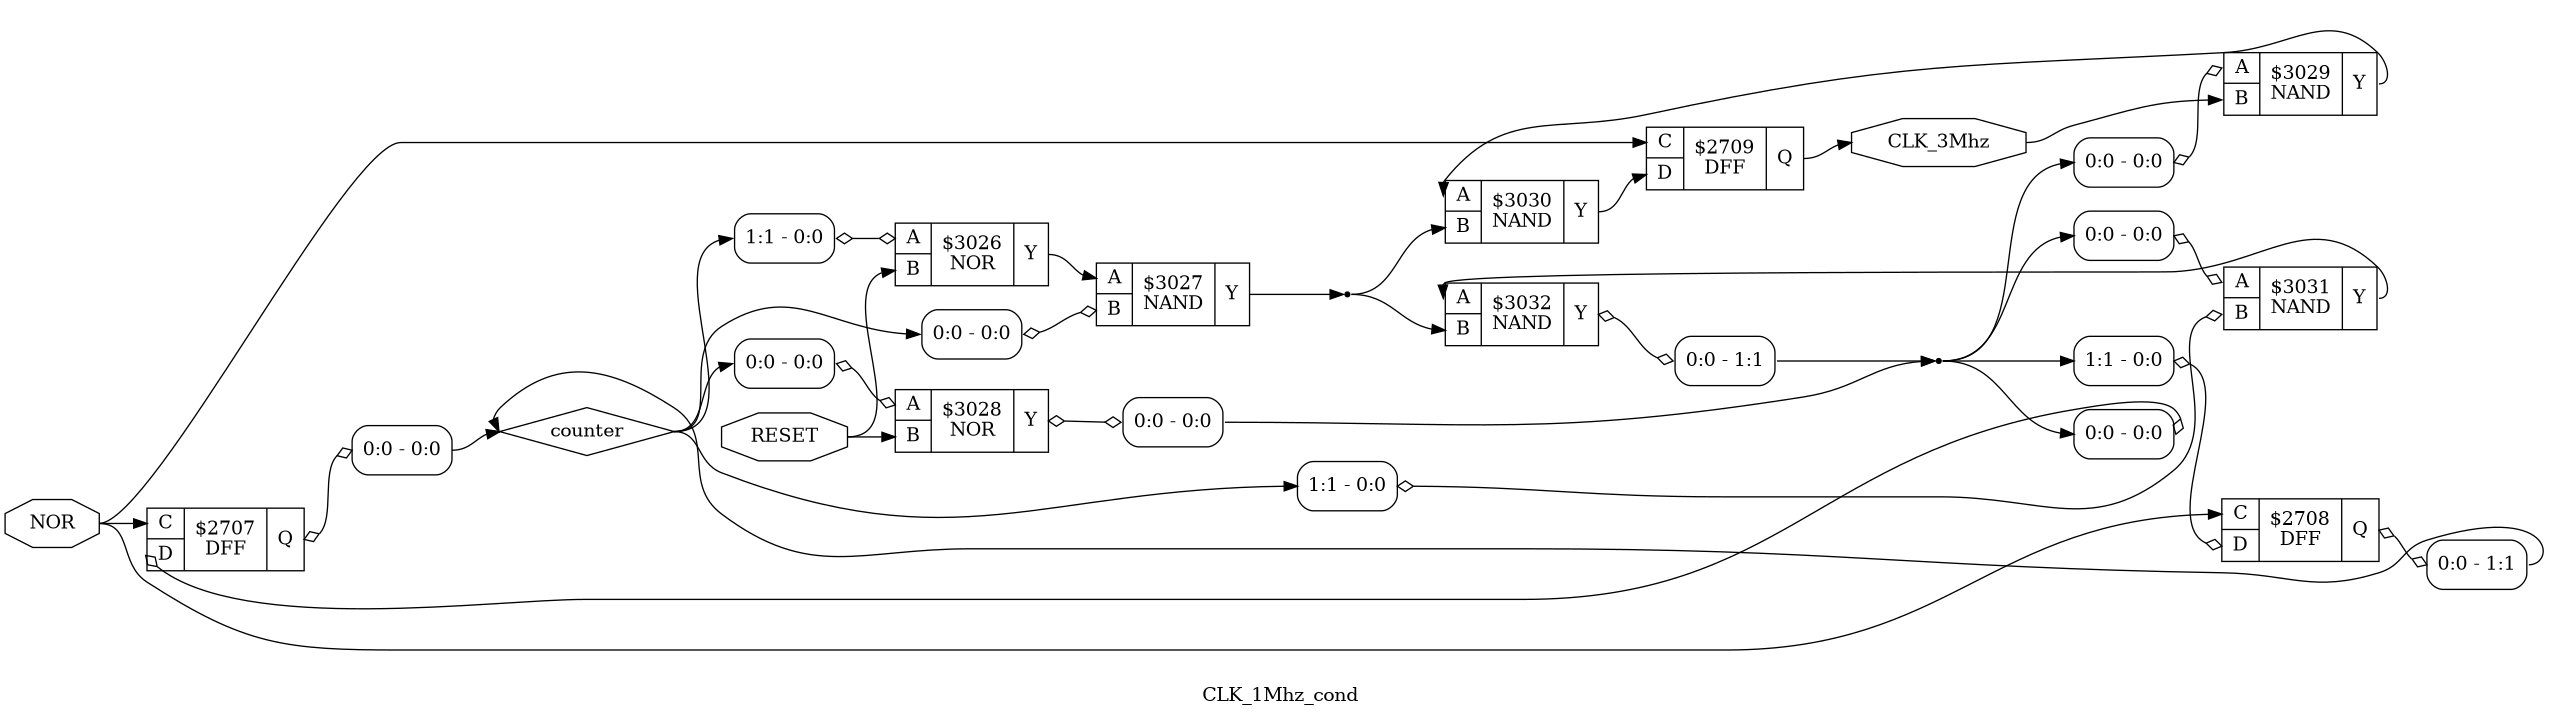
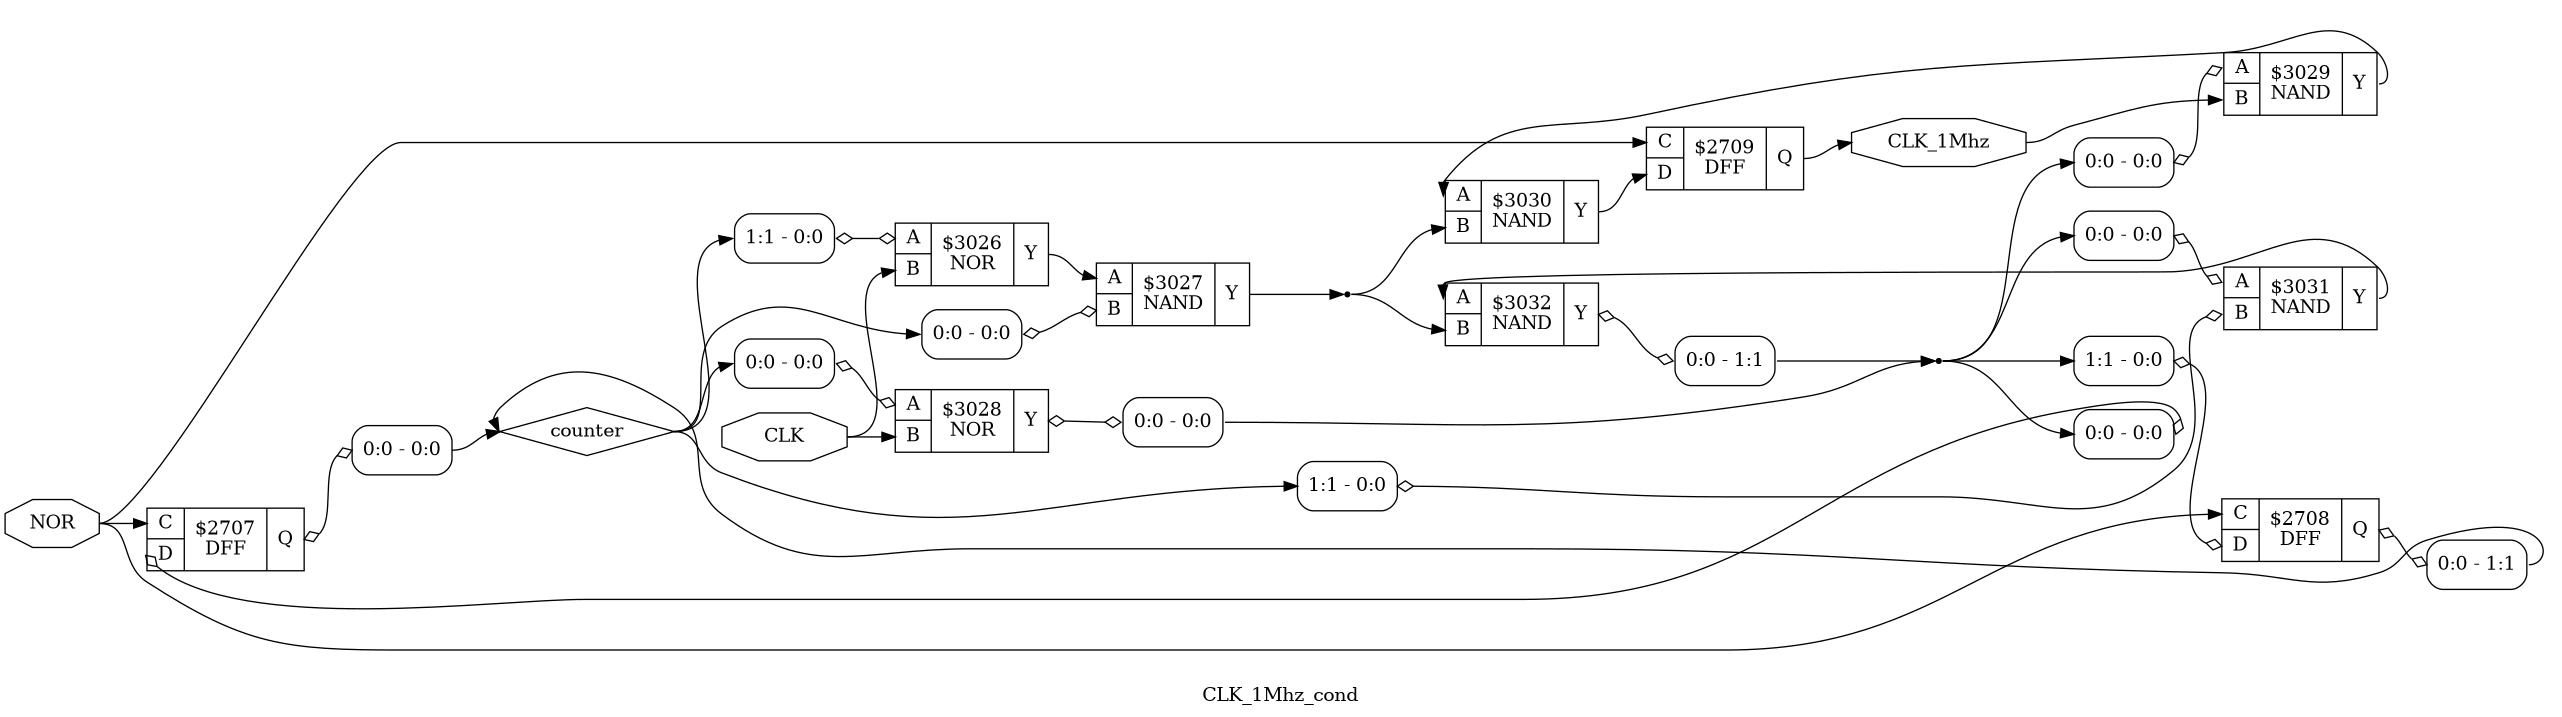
node "CLK_3Mhz": label "CLK_3Mhz" -> "CLK_1Mhz"
node "RESET": label "RESET" -> "CLK"
